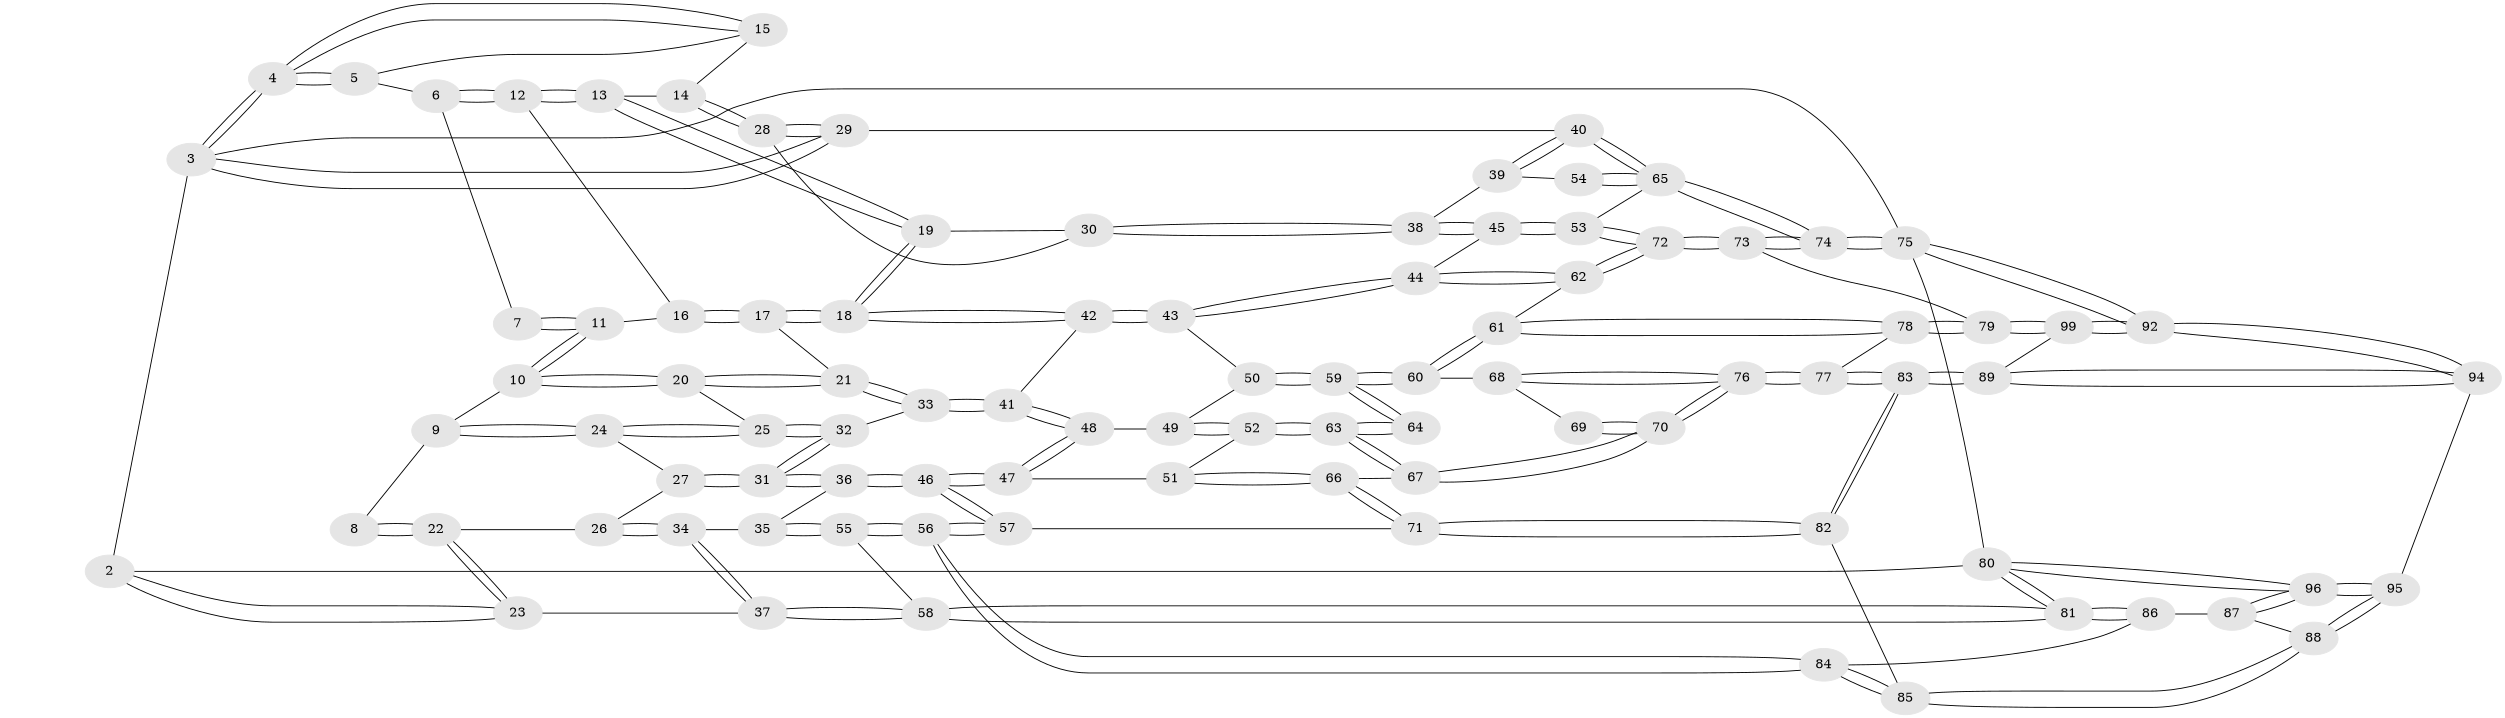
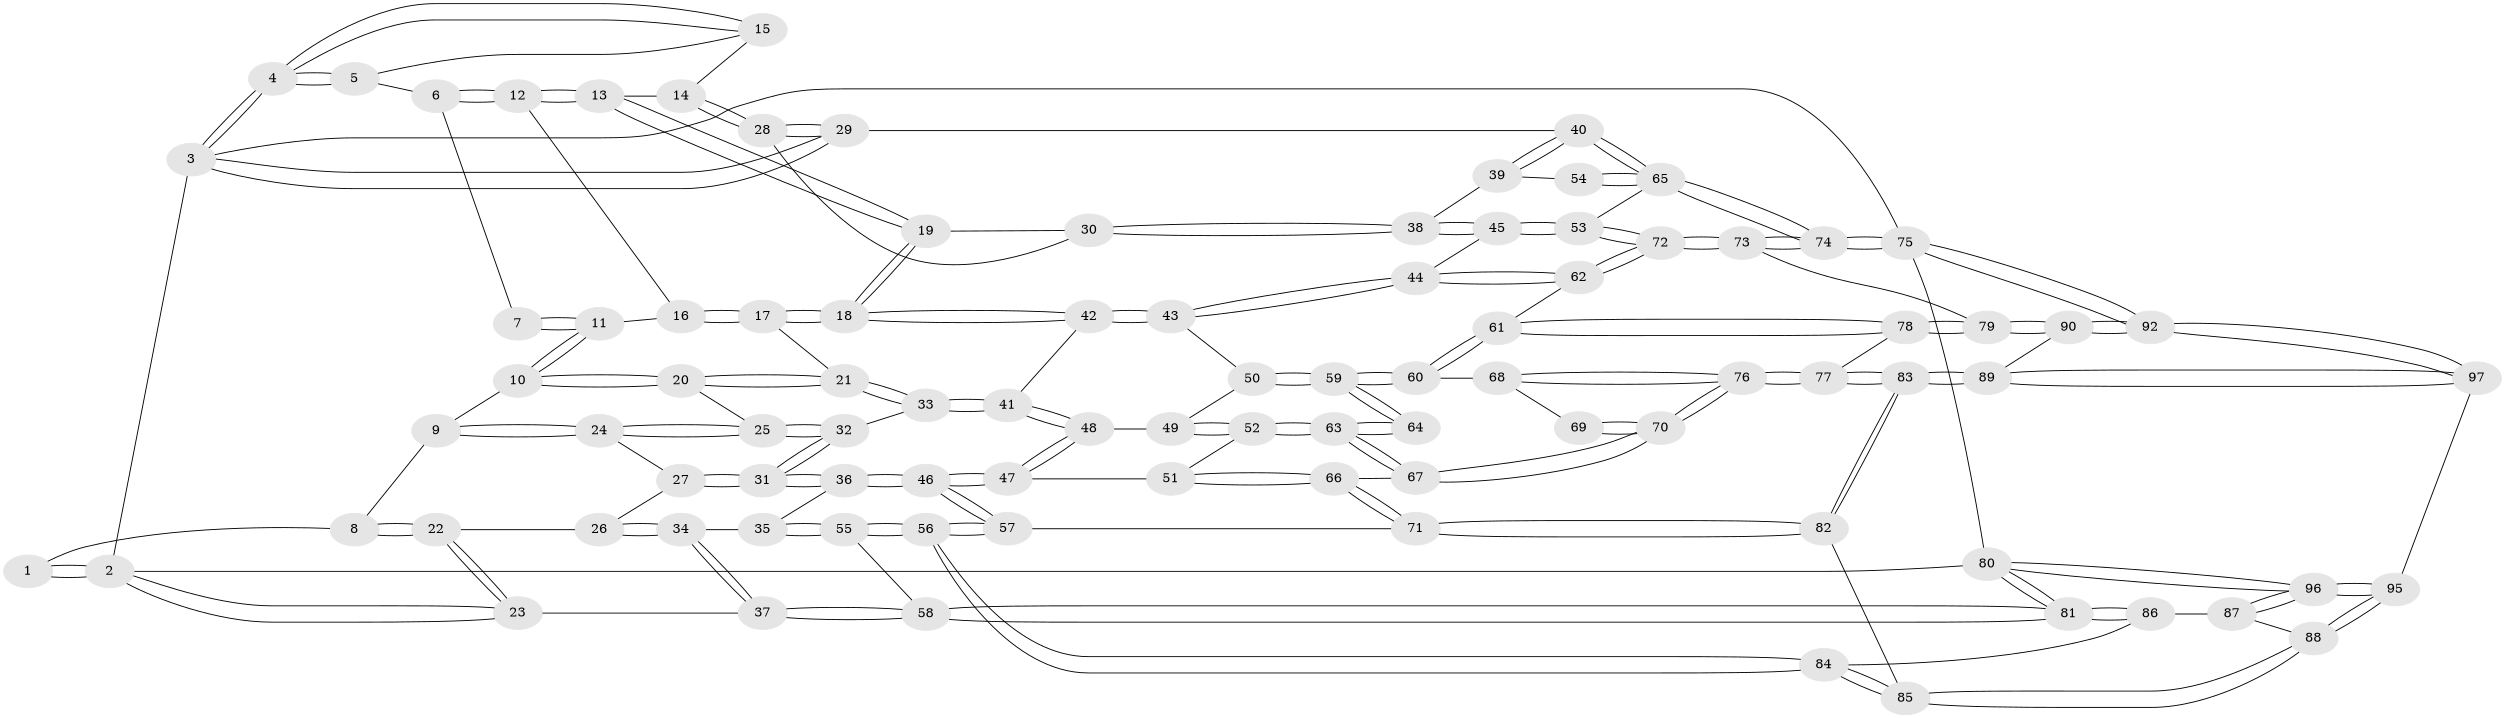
node "99": label "99" -> "90"
node "94": label "94" -> "97"
node "1": added
